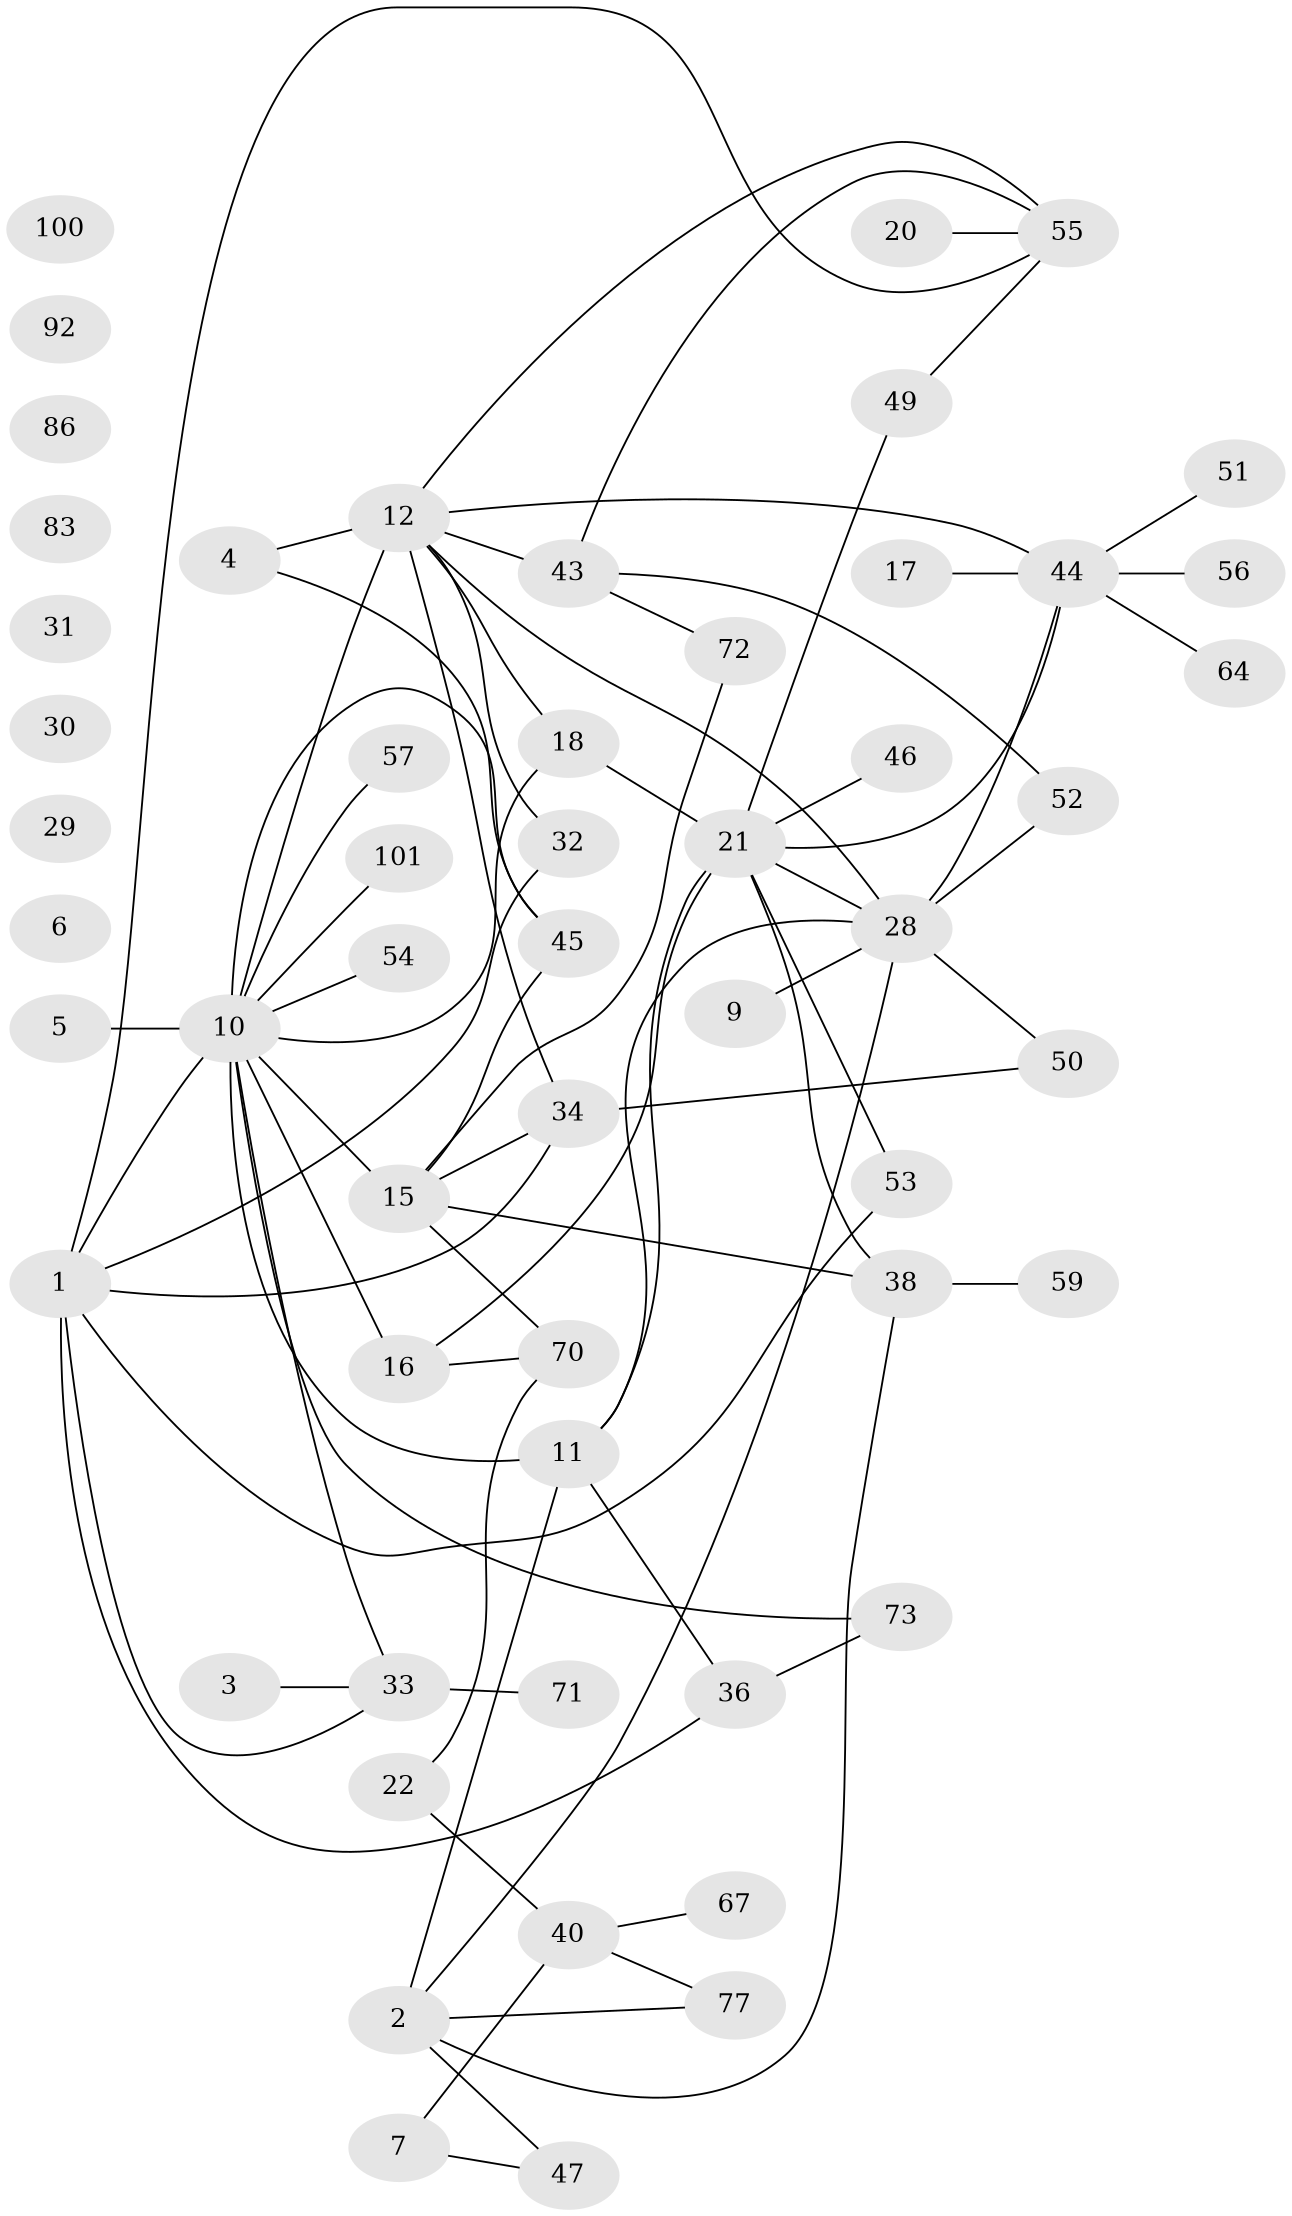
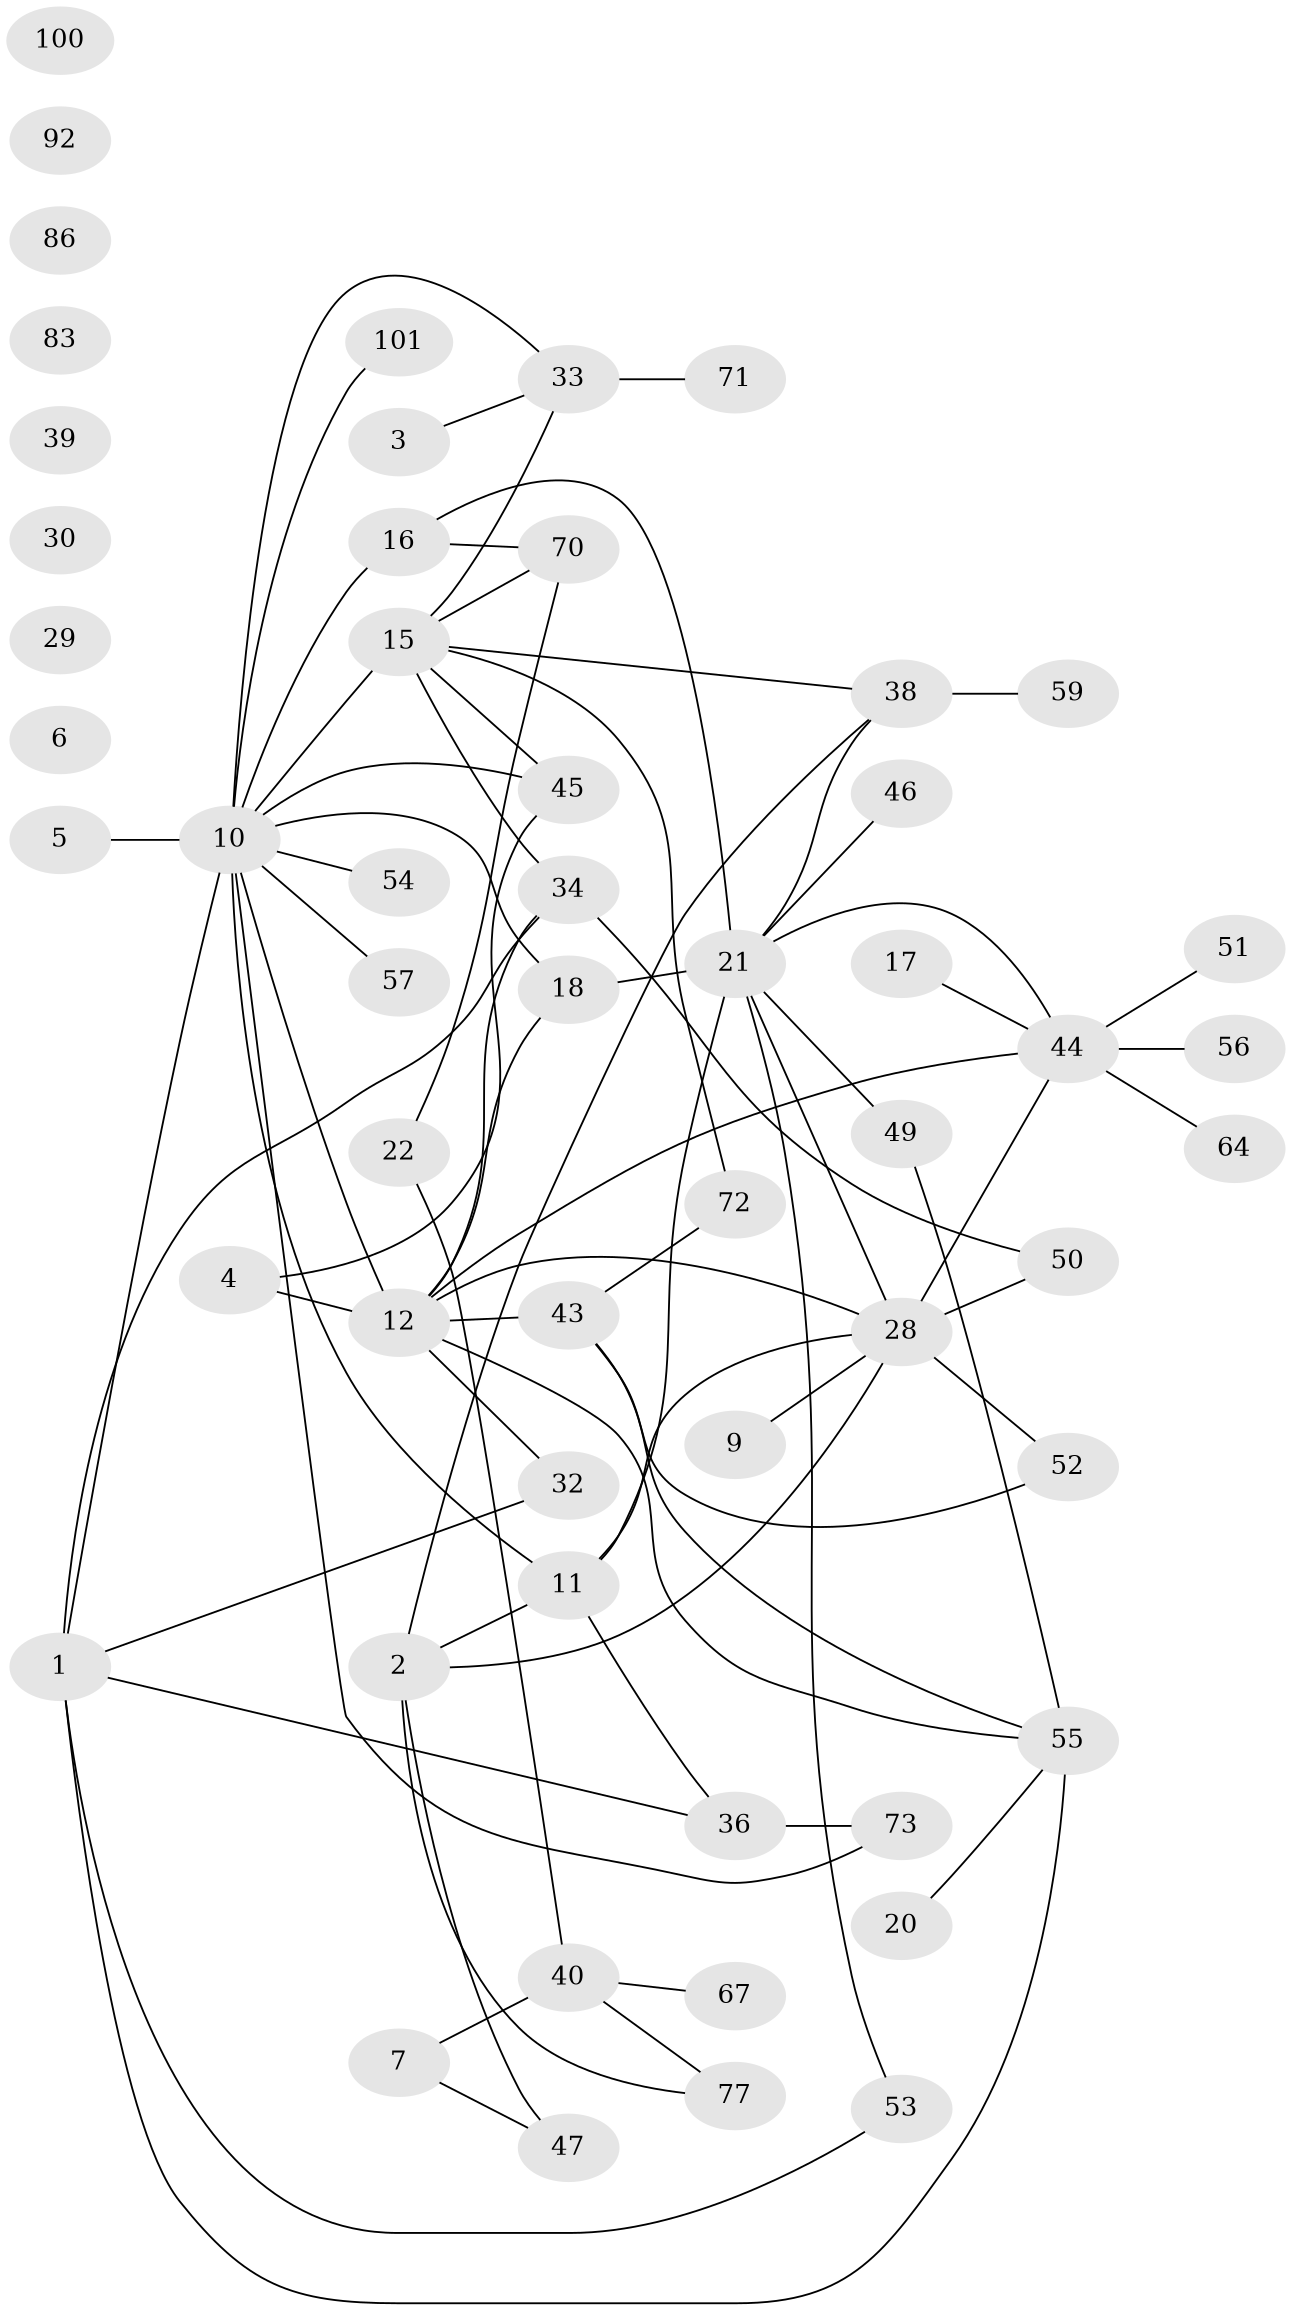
node "31": label "31" -> "39"
edge "1" -- "33": now "15" -- "33"
